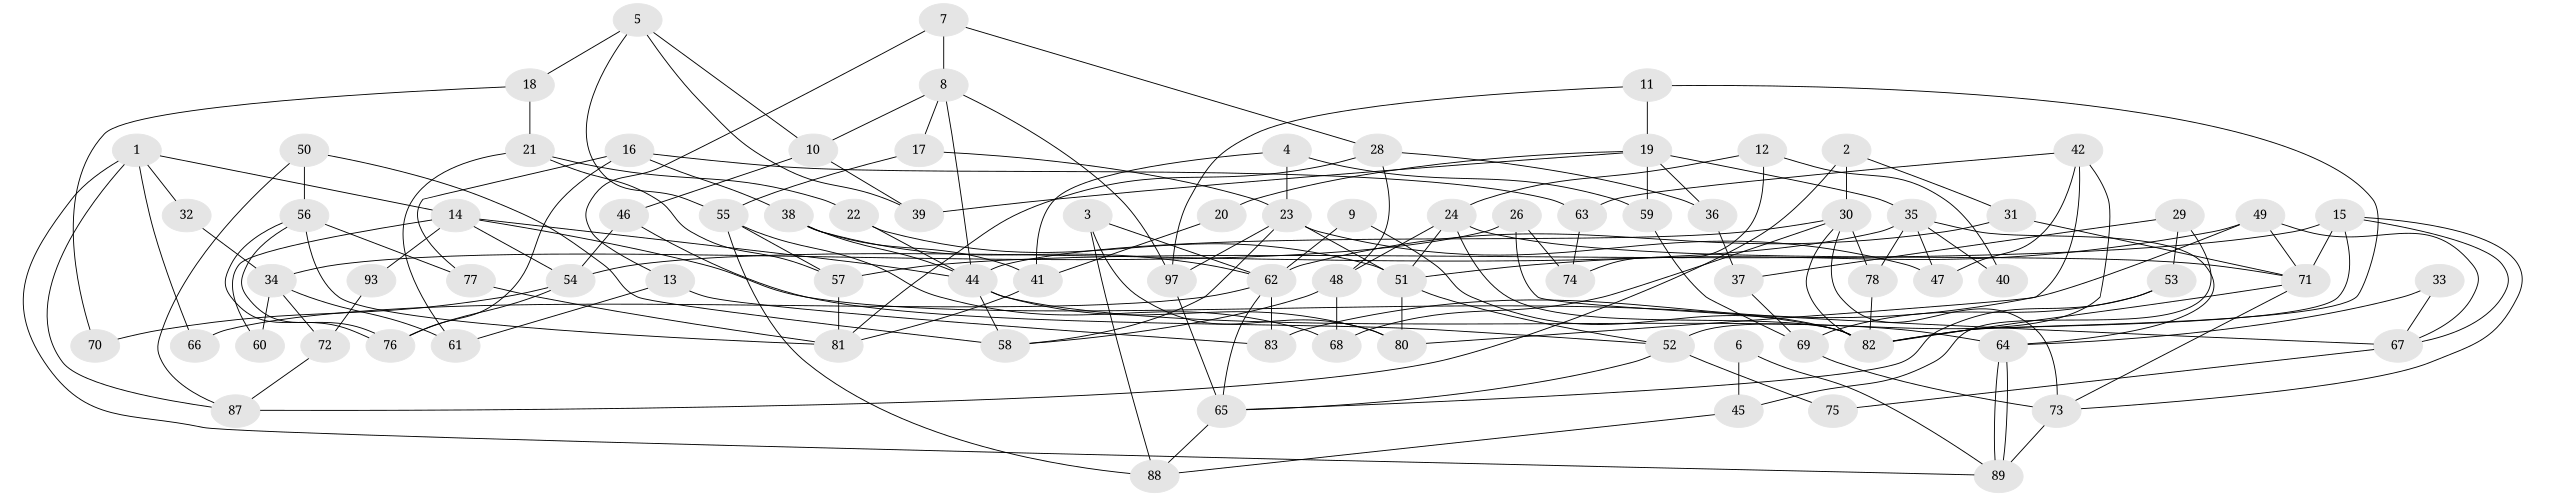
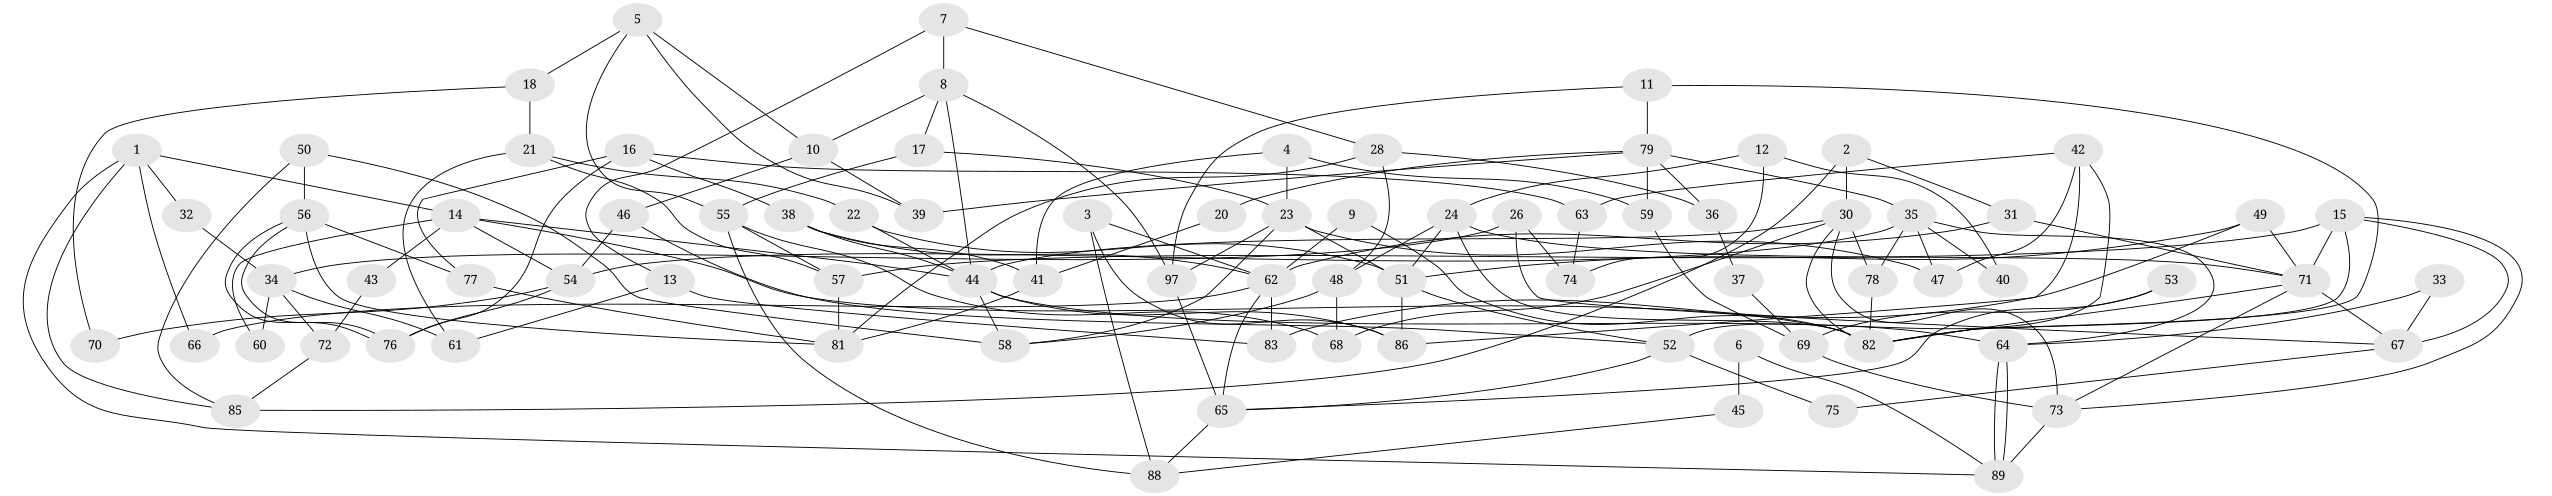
node "19": label "19" -> "79"
node "29": removed
edge "49" -- "67": now "71" -- "67"
node "93": label "93" -> "43"
node "80": label "80" -> "86"
node "87": label "87" -> "85"
